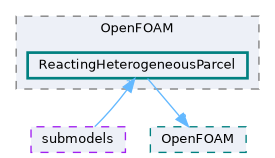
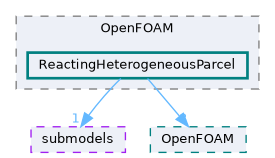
edge "submodels" -> "ReactingHeterogeneousParcel": reversed
